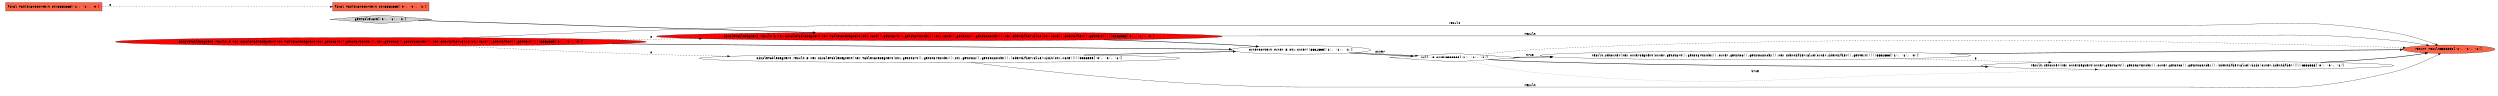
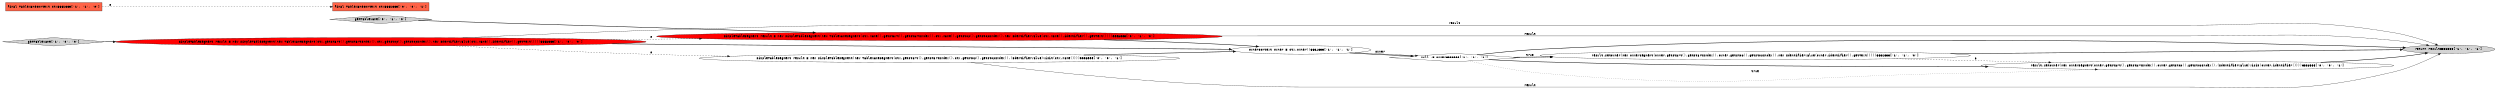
edge "null != owner@@@5@@@['1', '1', '1']" -> "return result@@@8@@@['1', '1', '1']": style dashed -> bold
node "getTableName['1', '0', '0']": added
node "return result@@@8@@@['1', '1', '1']": fillcolor tomato -> lightgray
